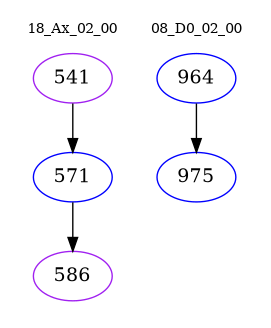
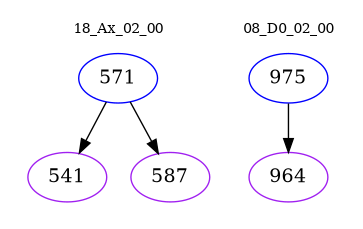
node "964": color blue -> purple
edge "541" -> "571": reversed
edge "964" -> "975": reversed
node "586": label "586" -> "587"
